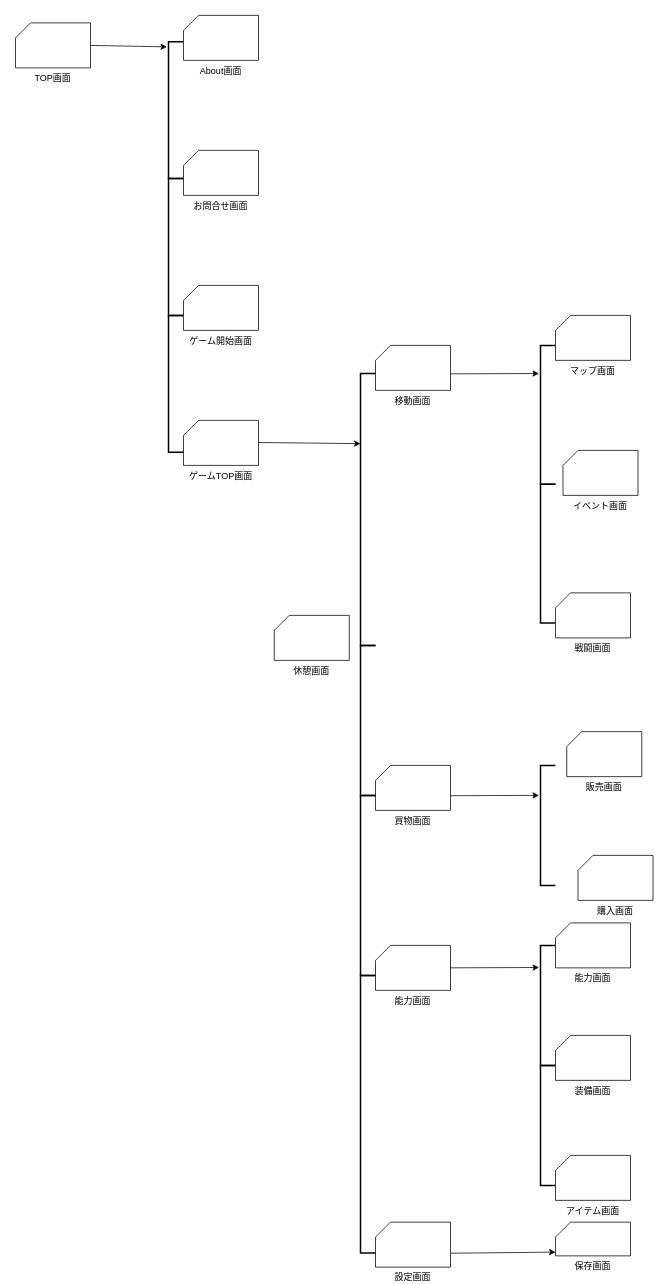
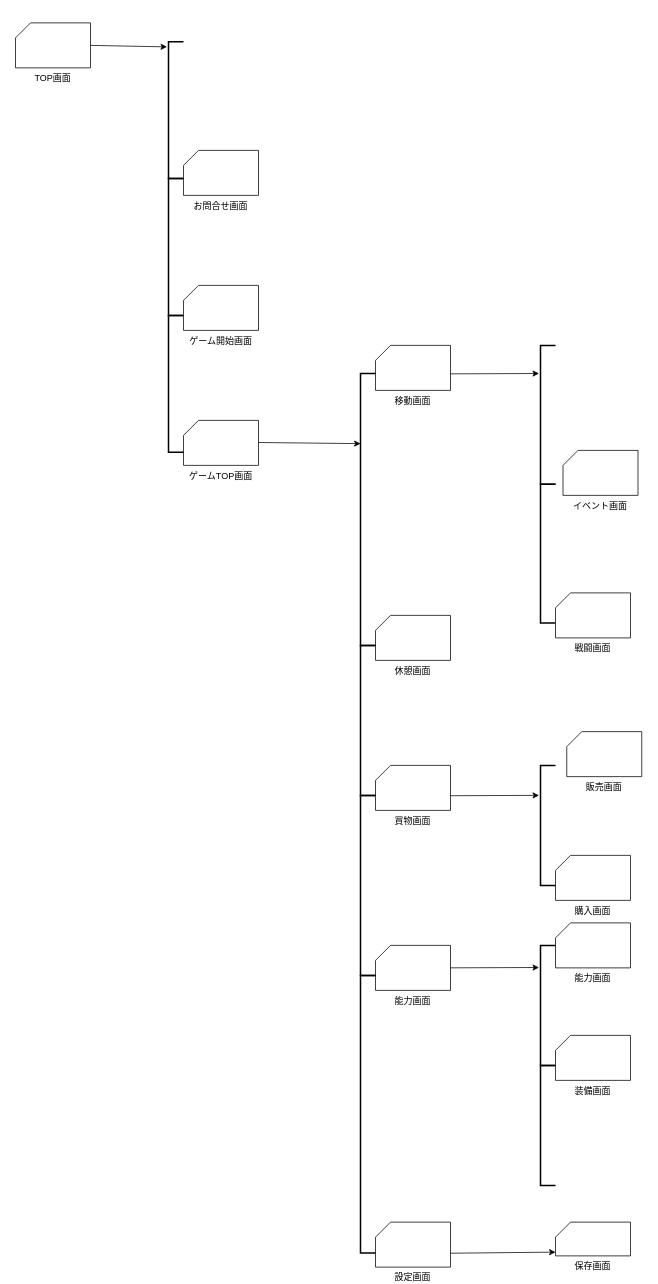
node "About画面": removed
node "マップ画面": removed
node "休憩画面": moved (312, 638) -> (413, 638)
node "購入画面": moved (615, 878) -> (593, 878)
node "アイテム画面": removed
